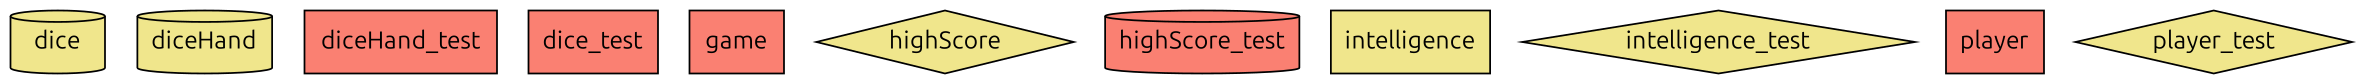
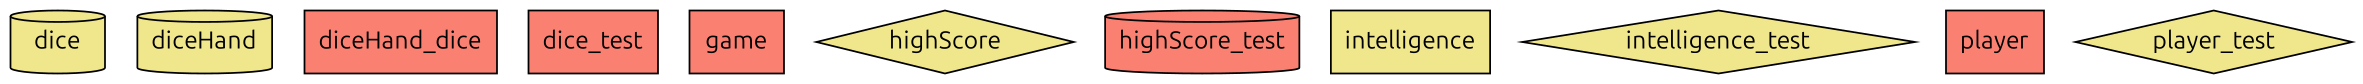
node "diceHand_test": label "diceHand_test" -> "diceHand_dice"
